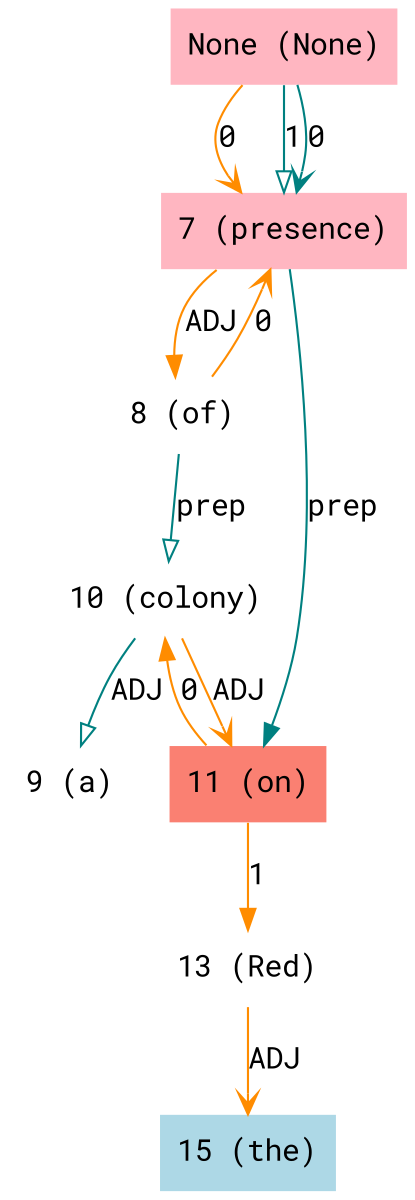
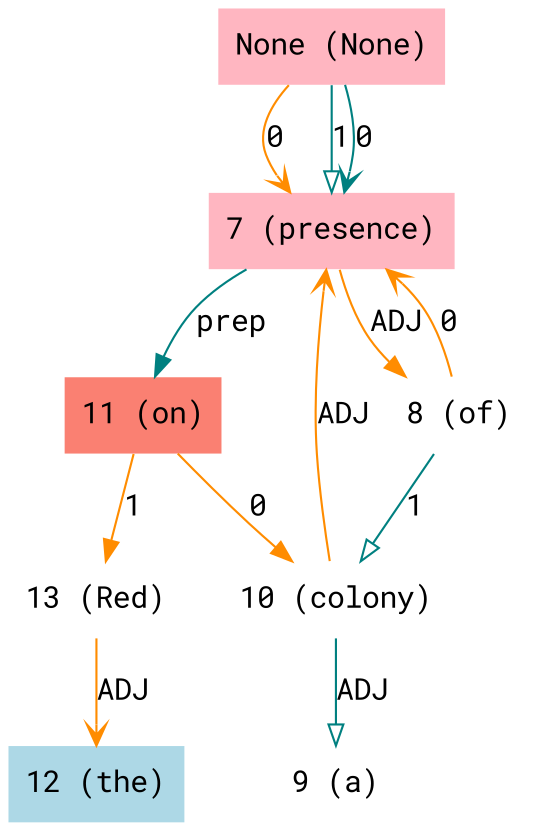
edge "8 (of)" -> "10 (colony)": label "prep" -> "1"
edge "10 (colony)" -> "11 (on)": now "10 (colony)" -> "7 (presence)"
node "15 (the)": label "15 (the)" -> "12 (the)"
